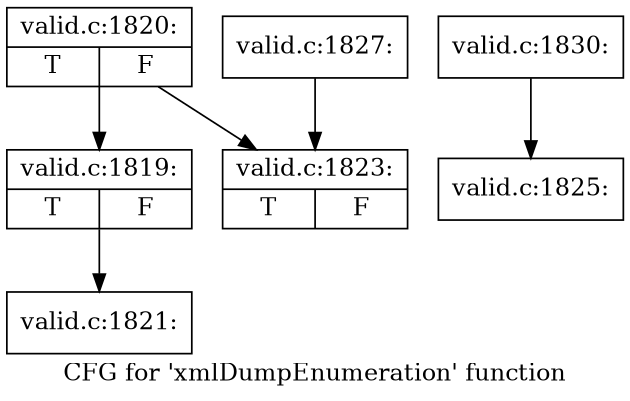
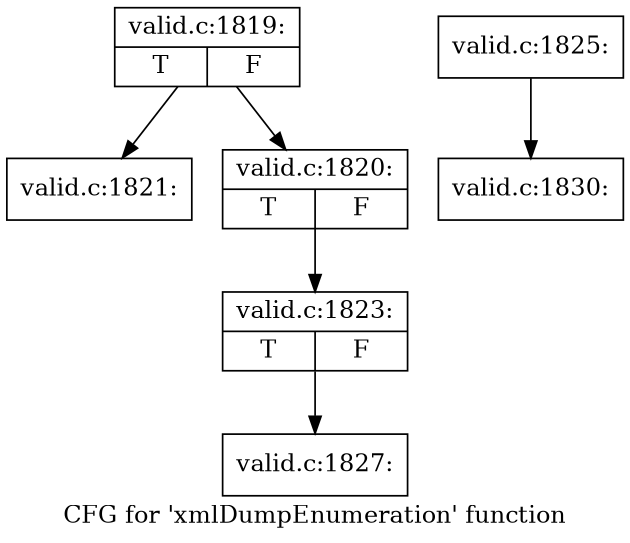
edge "valid.c:1827:" -> "valid.c:1823:": reversed
edge "valid.c:1820:" -> "valid.c:1819:": reversed
edge "valid.c:1830:" -> "valid.c:1825:": reversed
